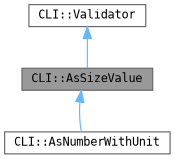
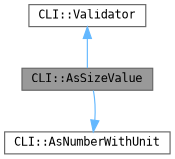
edge "CLI::AsNumberWithUnit" -> "CLI::AsSizeValue": reversed
